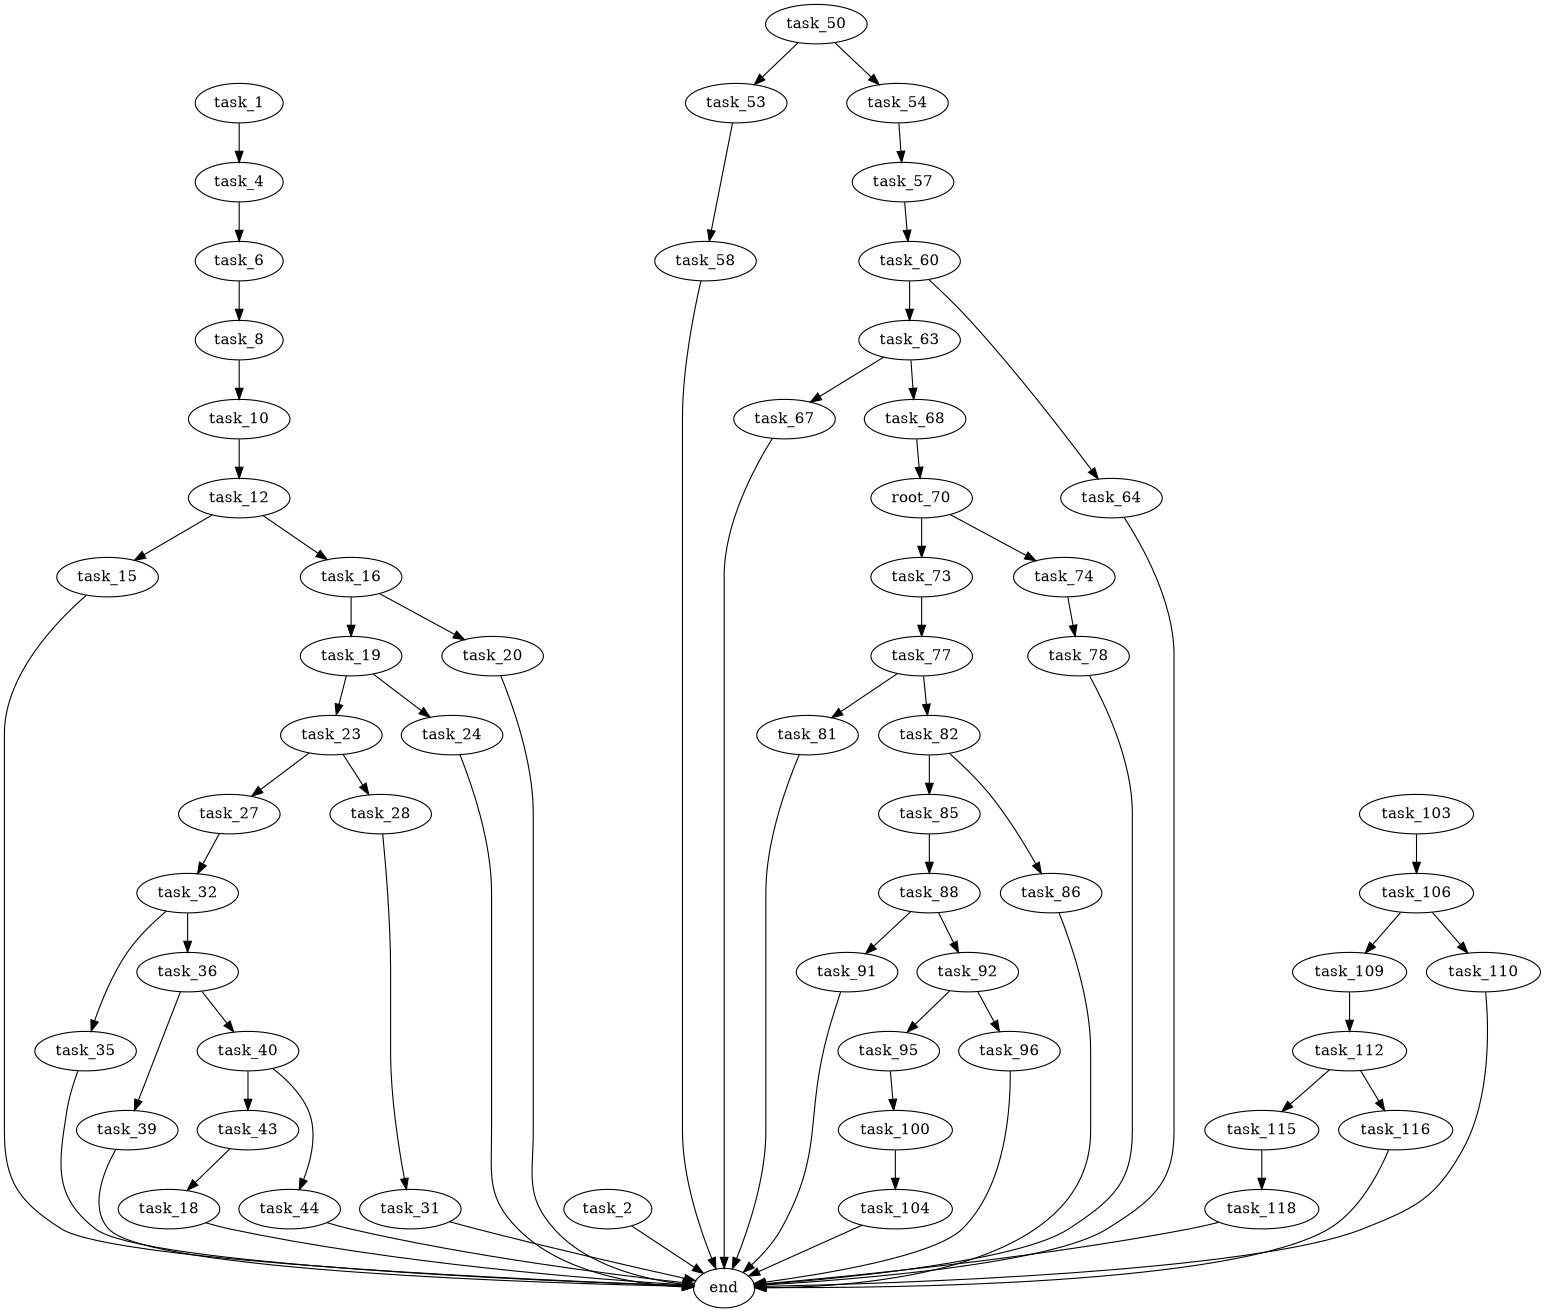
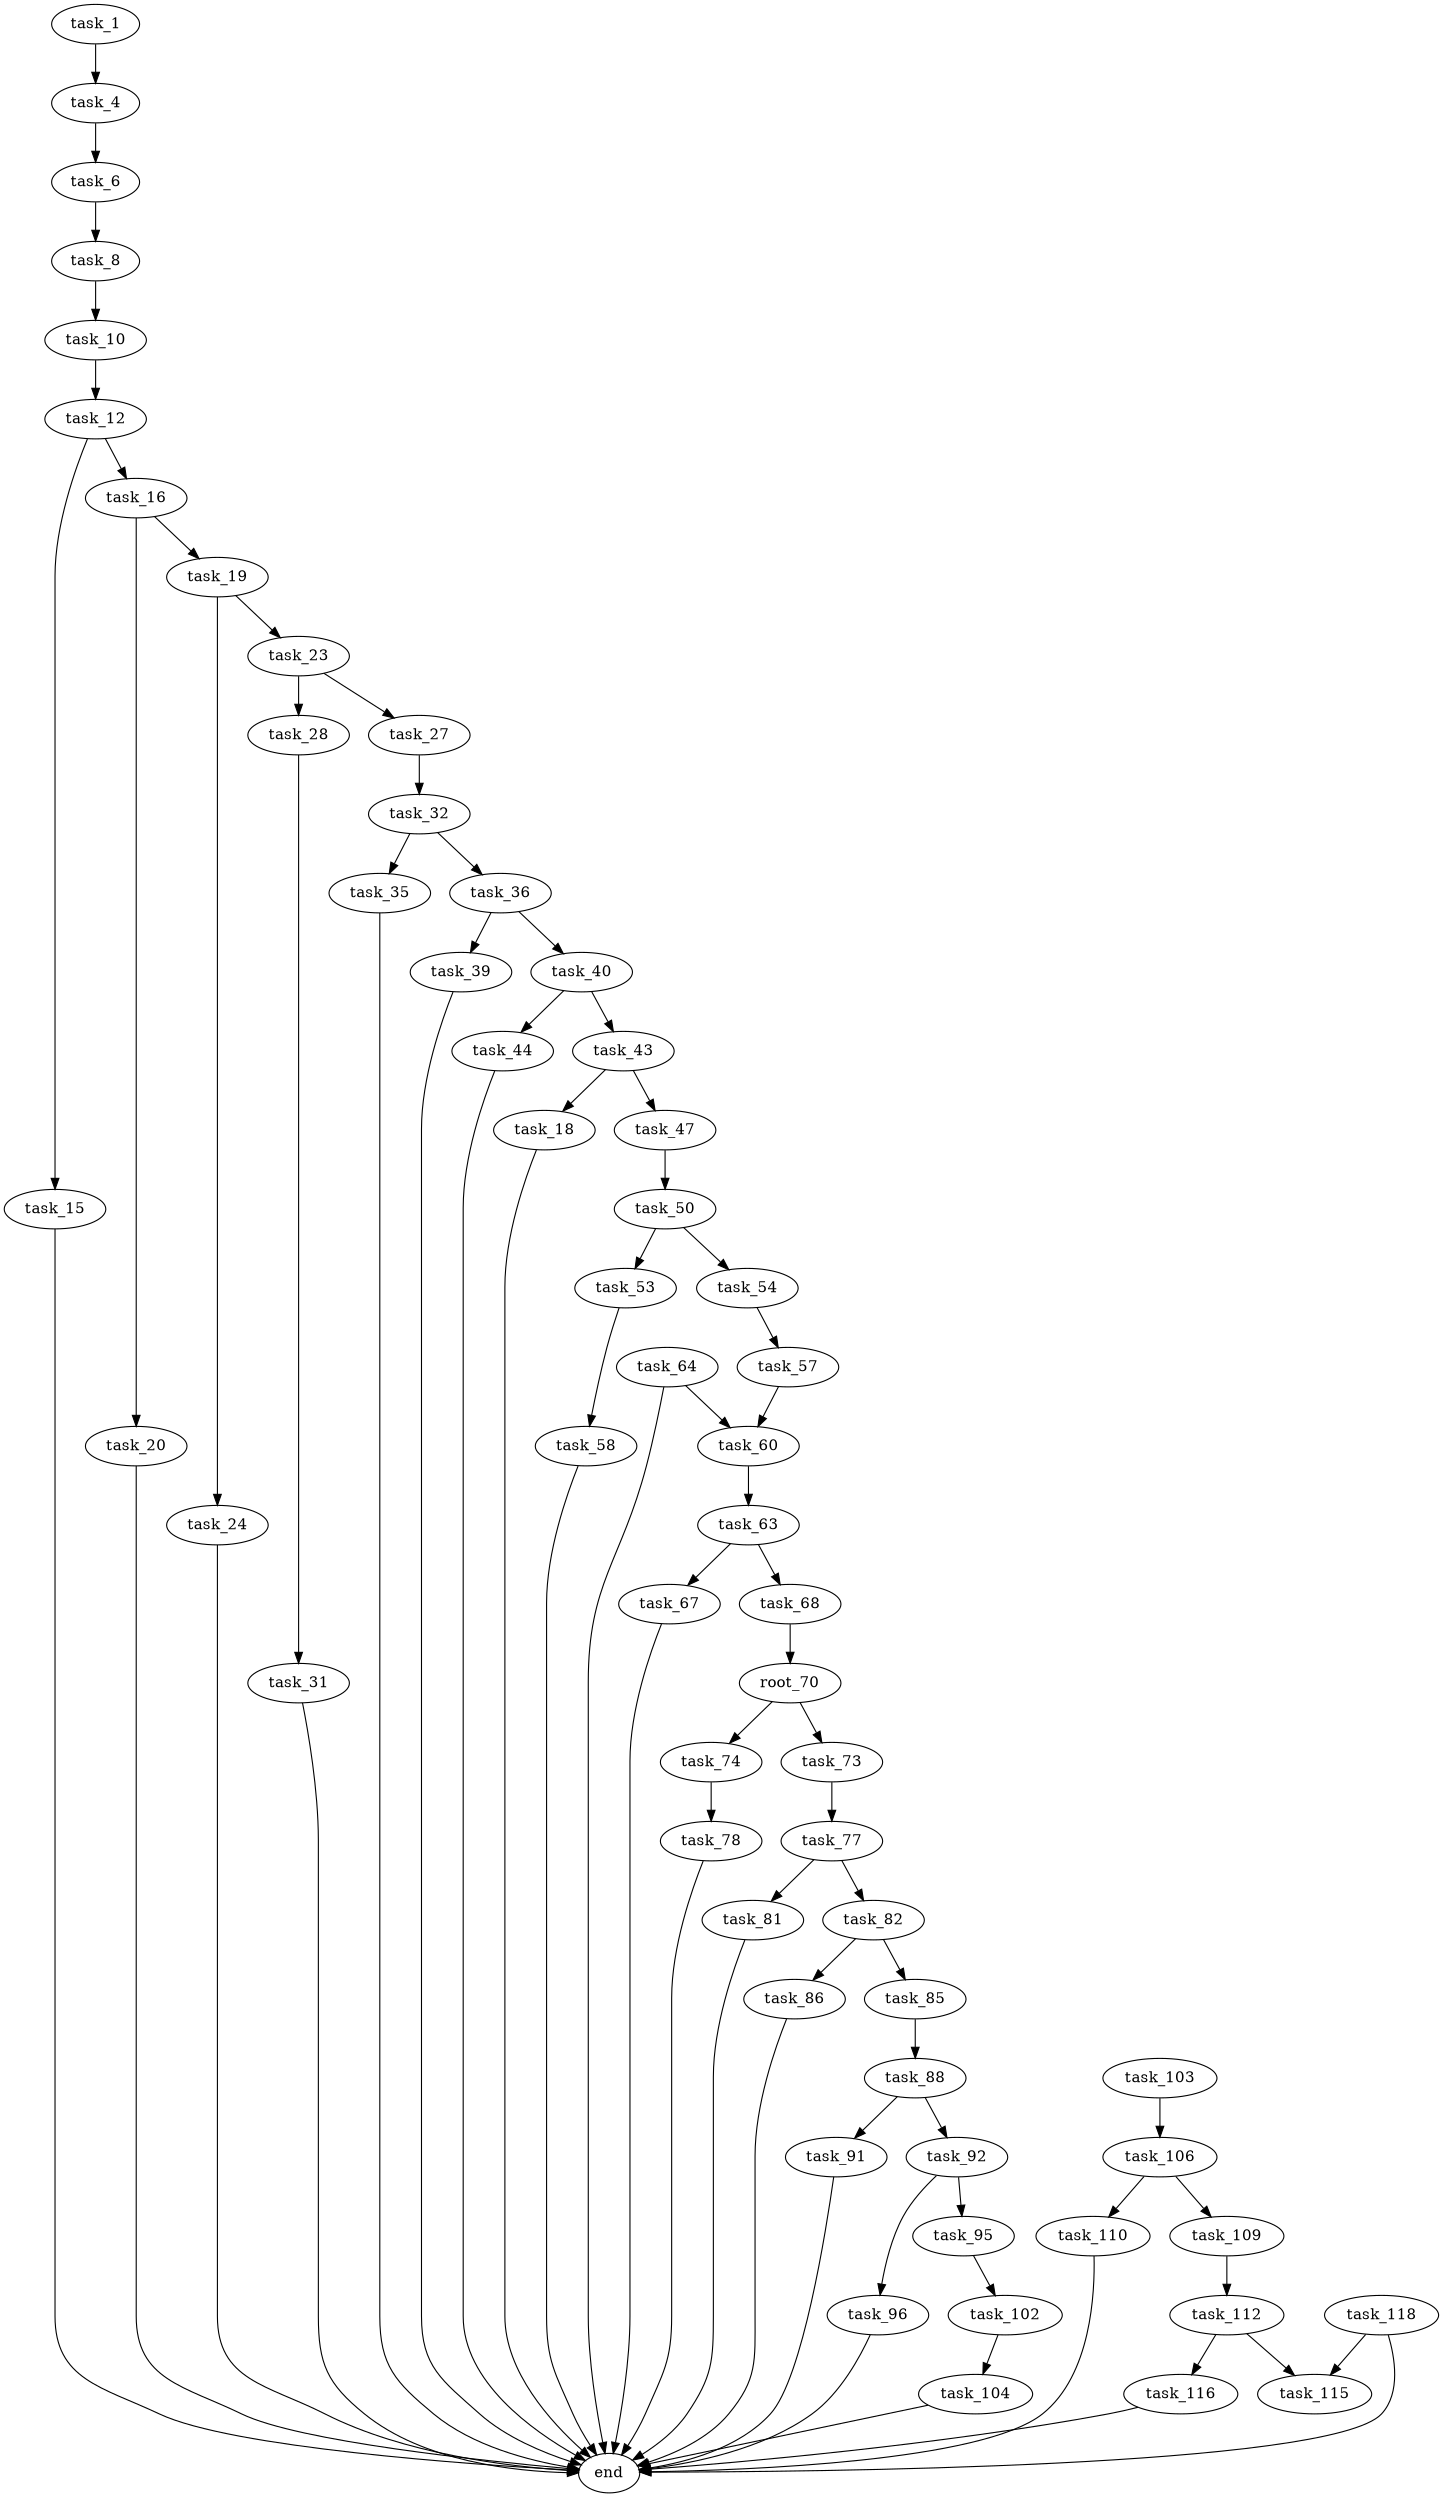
edge "task_60" -> "task_64": reversed
node "task_47": added
node "task_100": label "task_100" -> "task_102"
edge "task_115" -> "task_118": reversed
node "task_2": removed
